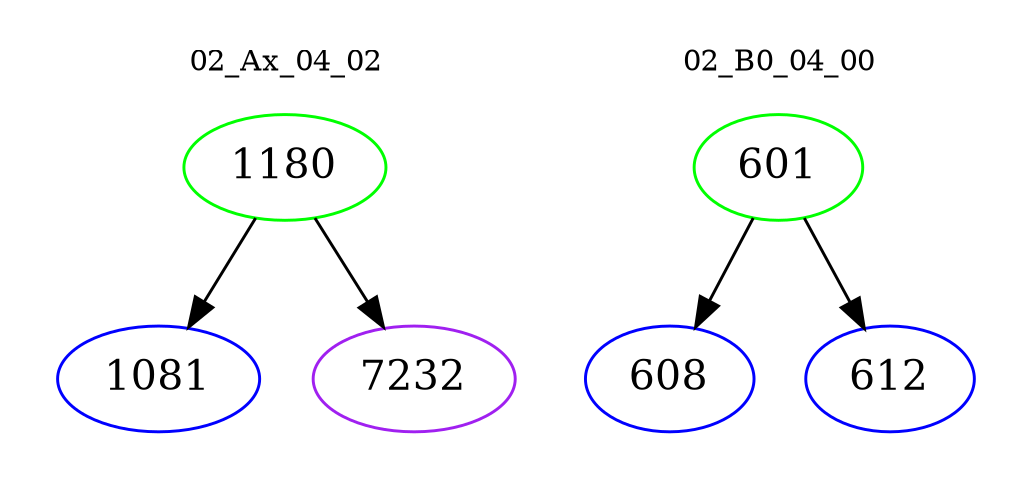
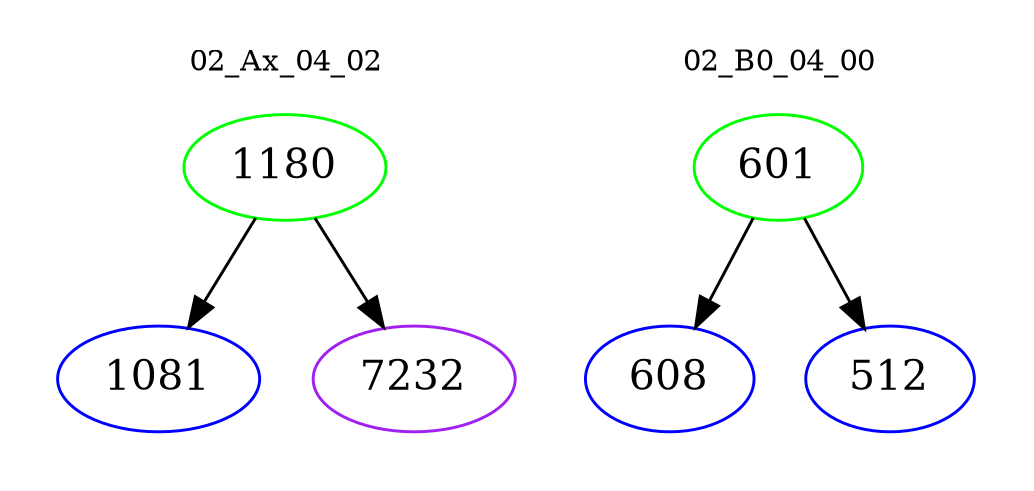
node "612": label "612" -> "512"
